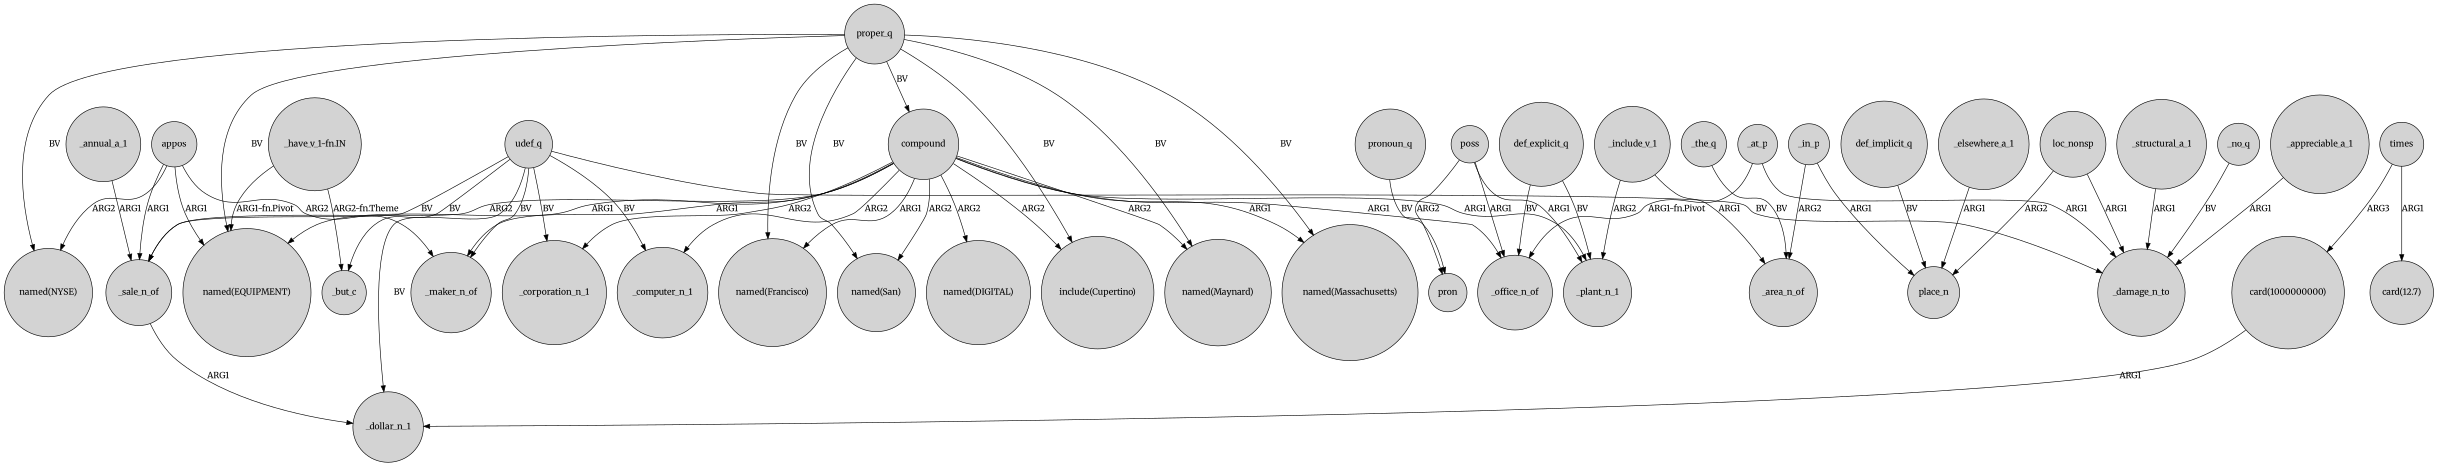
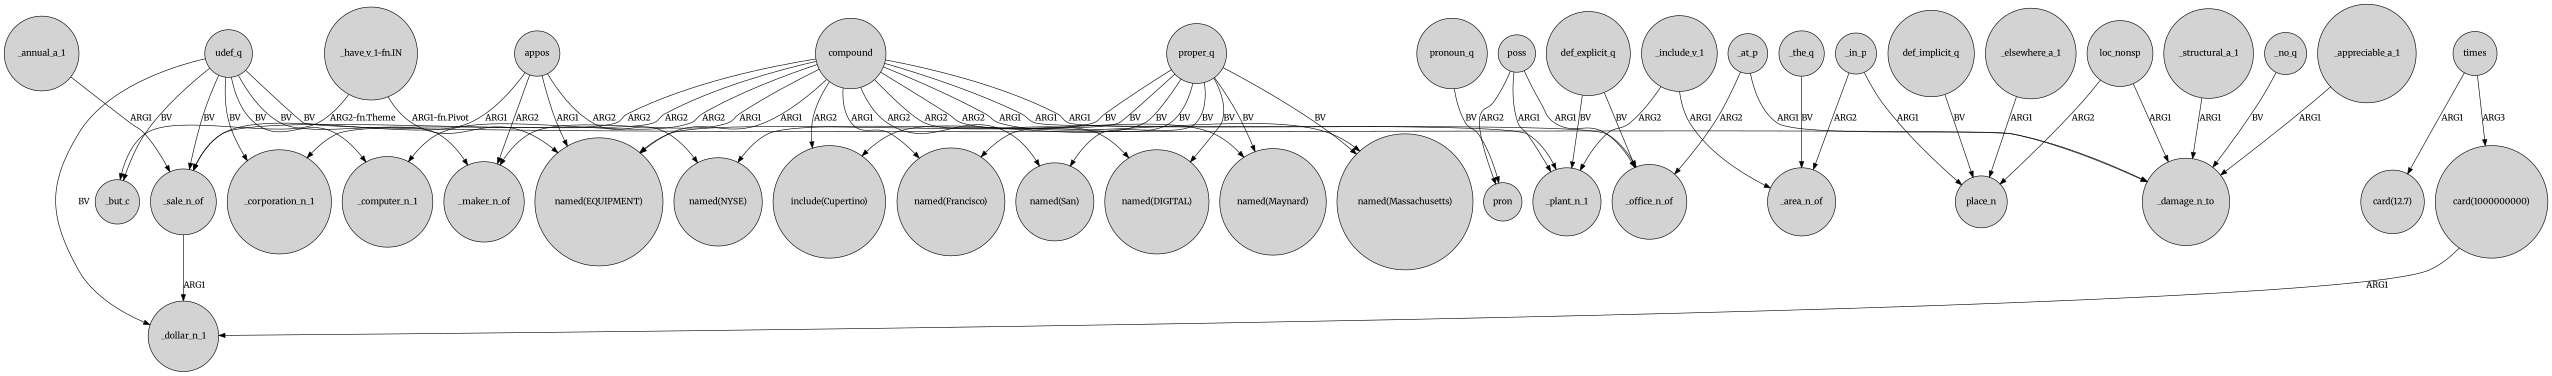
edge "proper_q" -> "compound": now "proper_q" -> "named(DIGITAL)"
edge "_at_p" -> "_office_n_of": label "ARG1-fn.Pivot" -> "ARG2"
